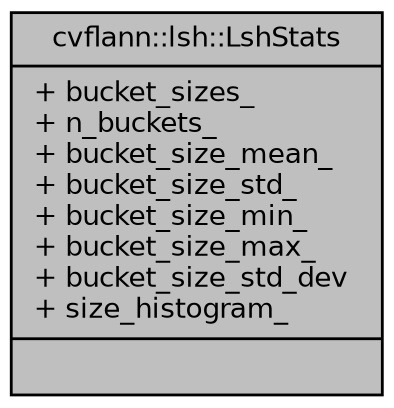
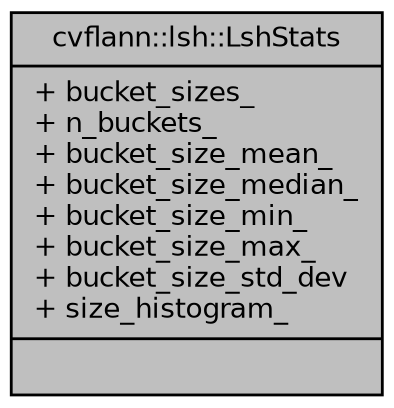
node "cvflann::lsh::LshStats": text "+ bucket_size_std_" -> "+ bucket_size_median_"
